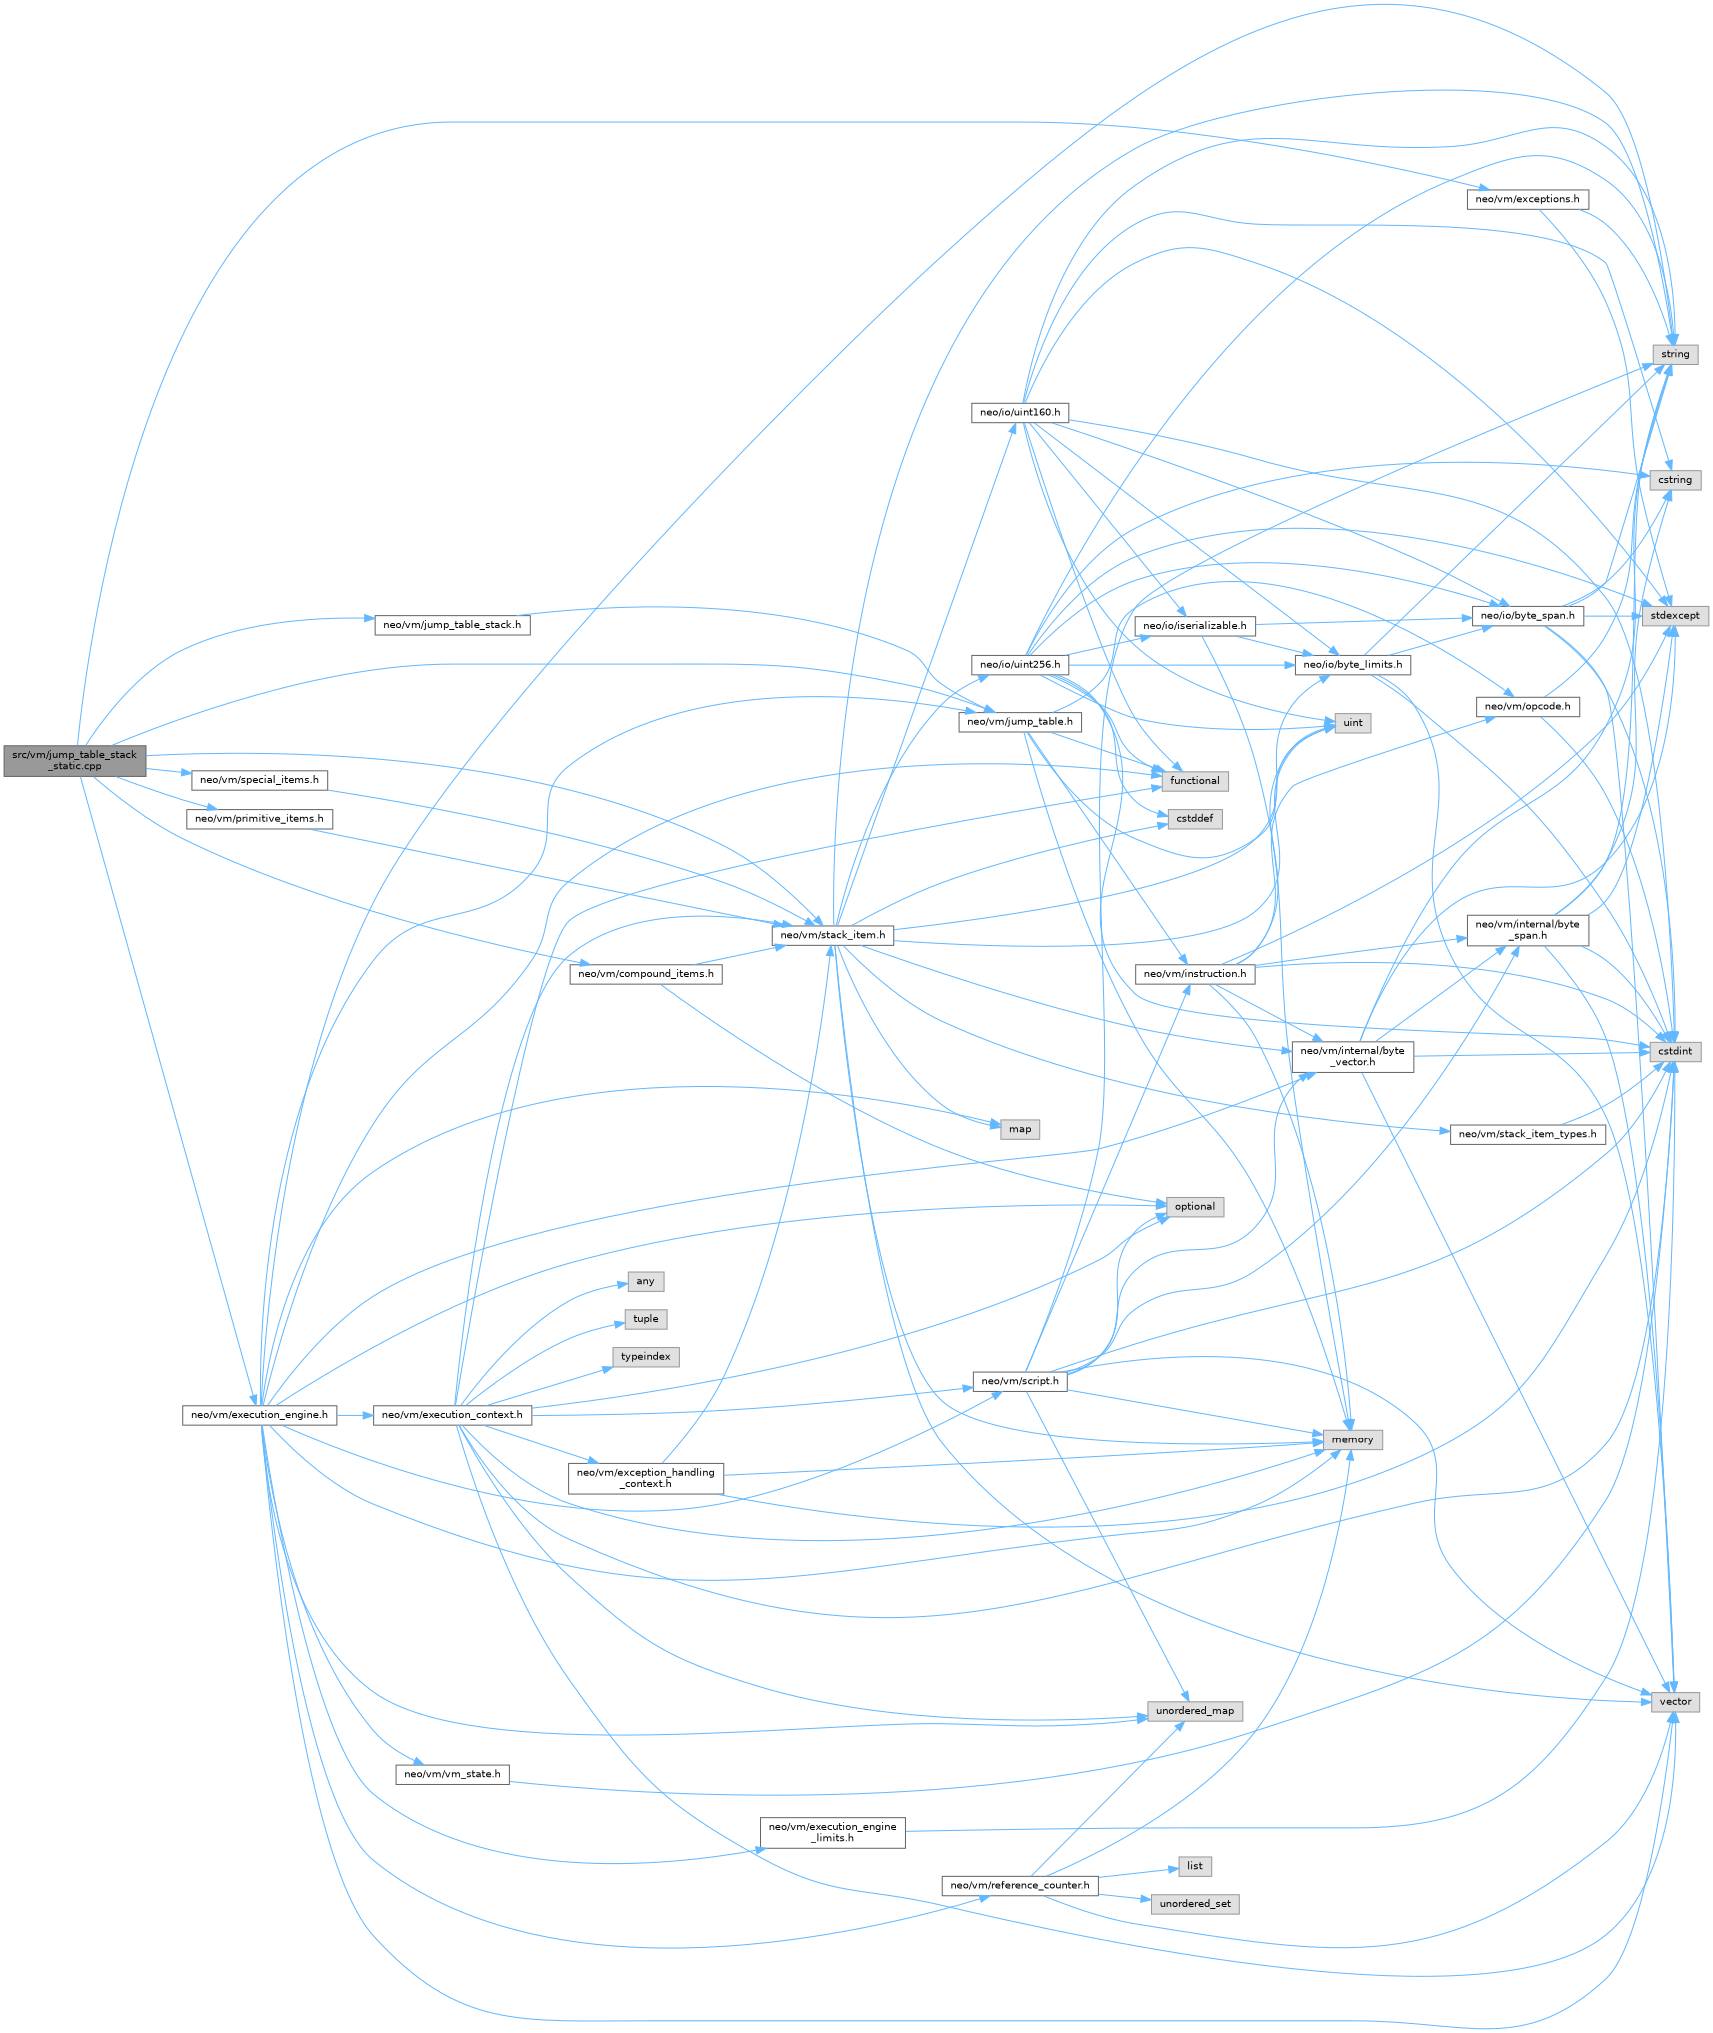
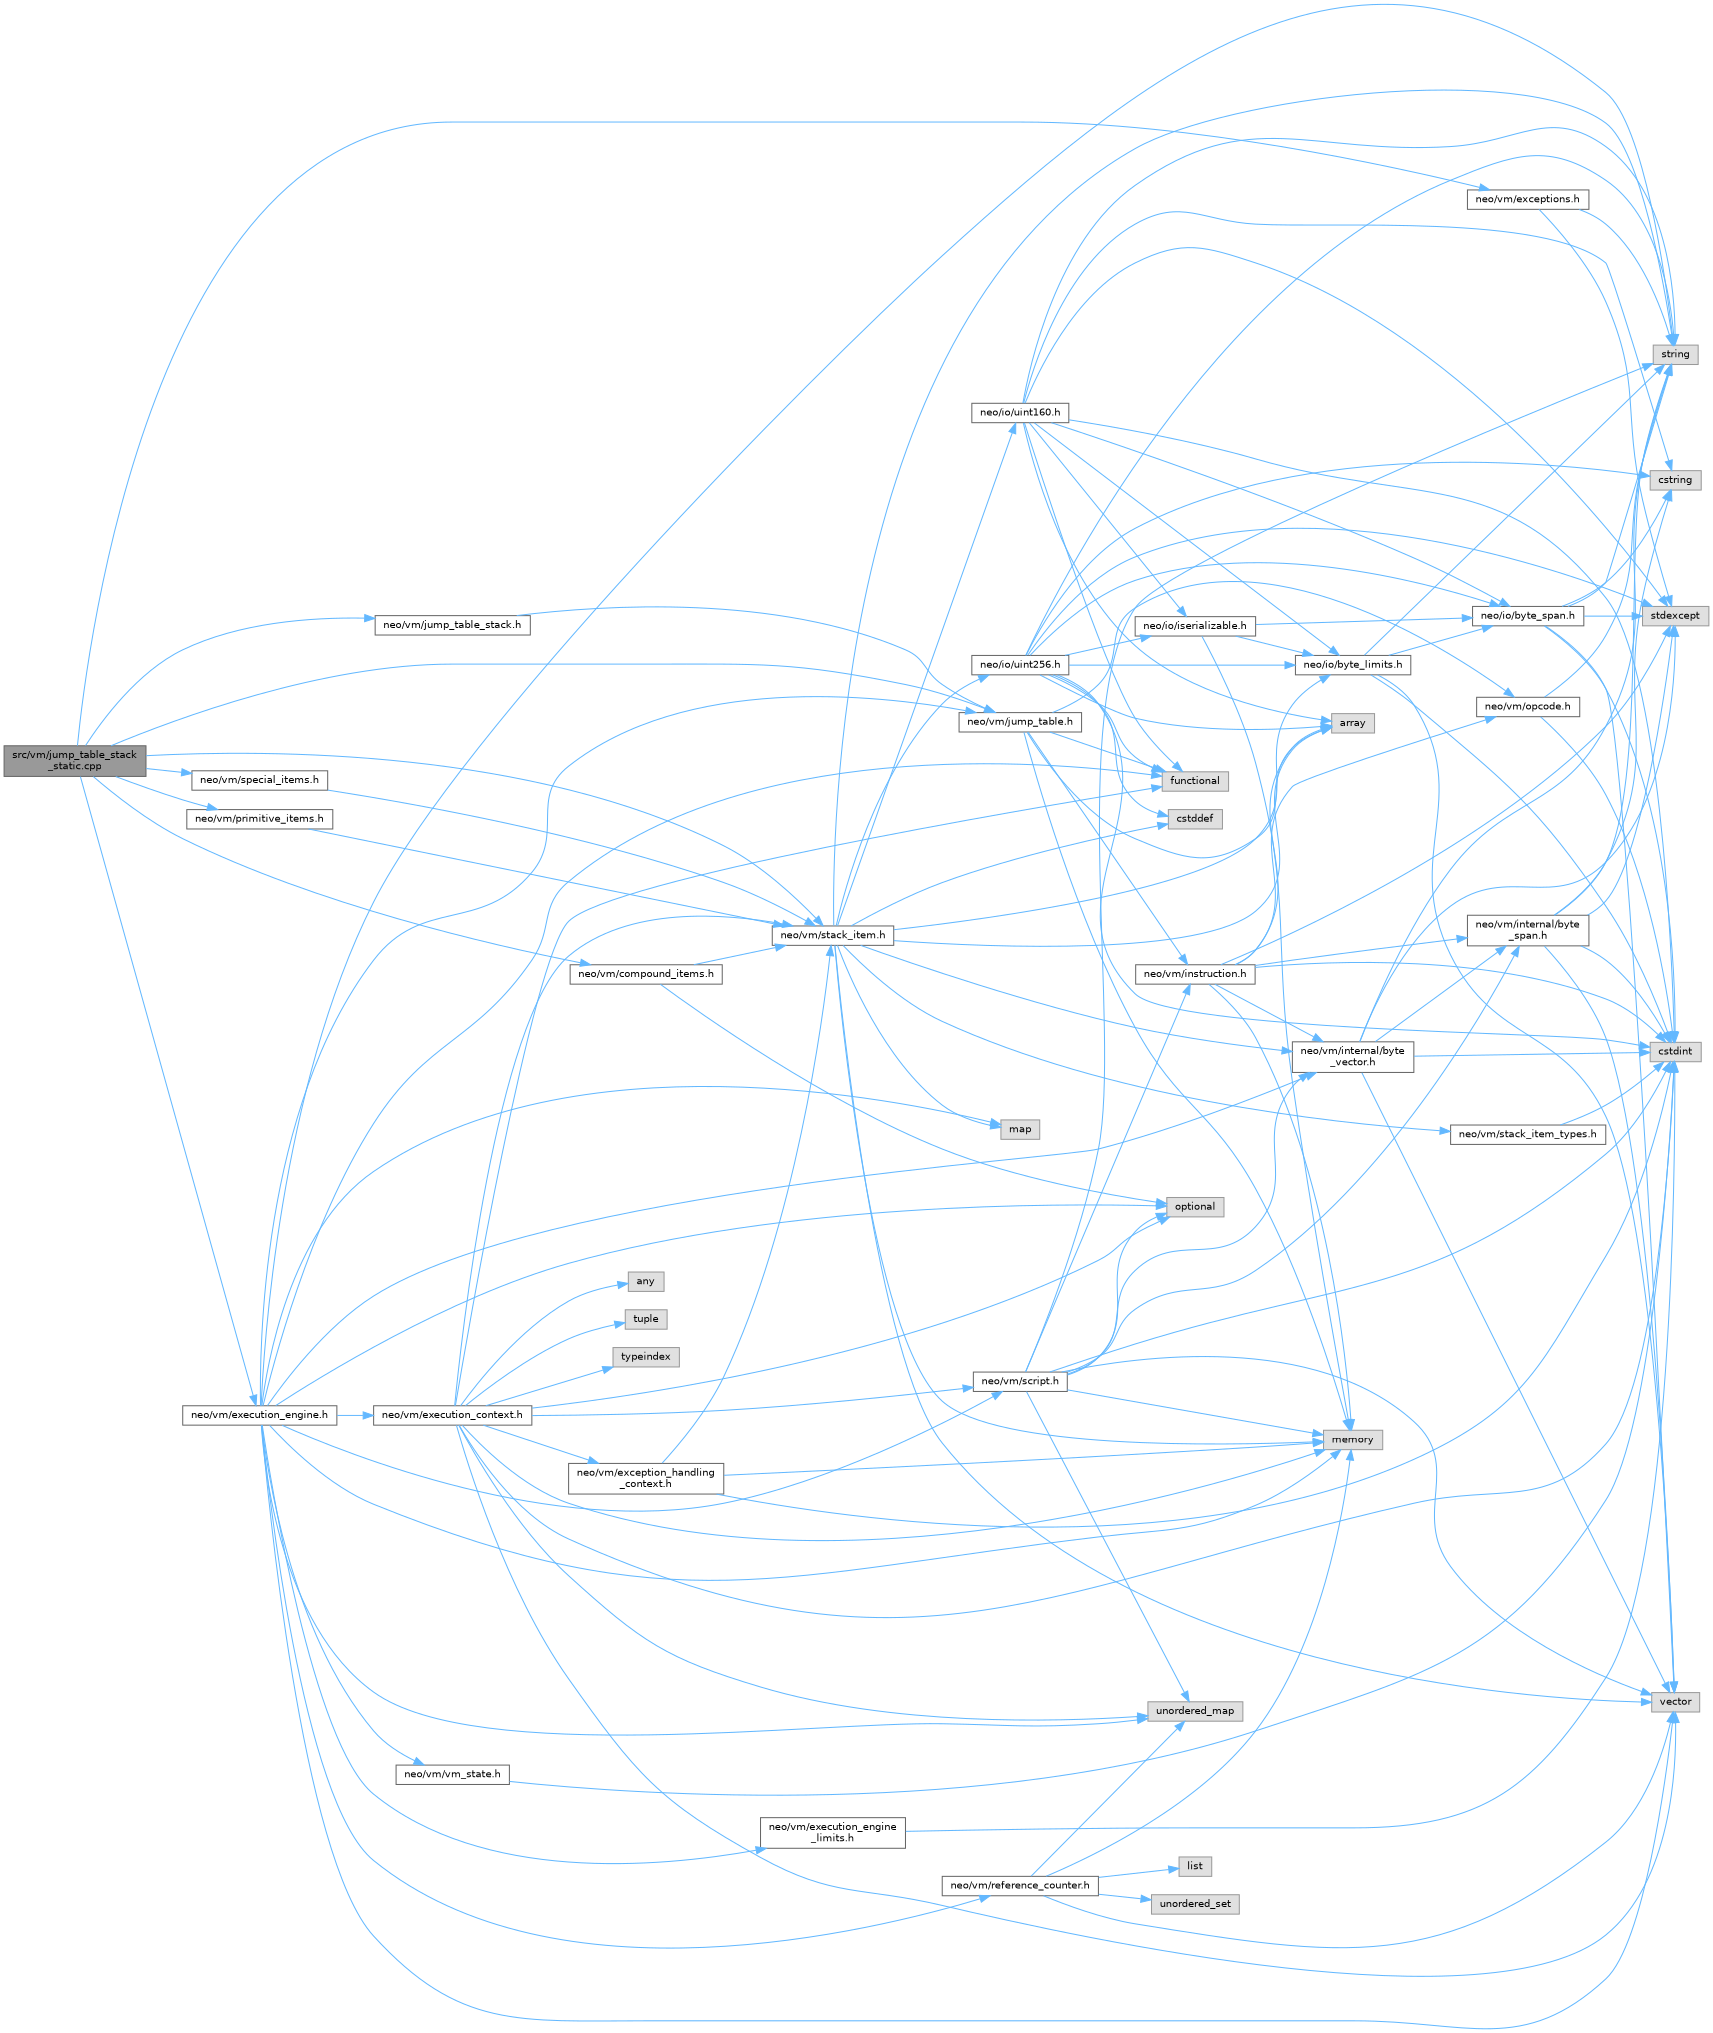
node "uint": label "uint" -> "array"
